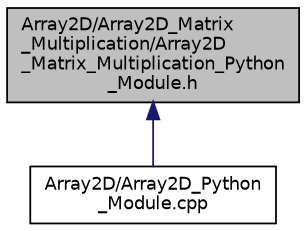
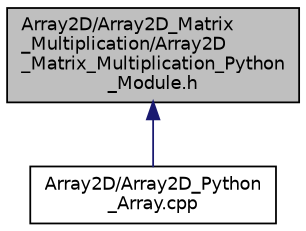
node "Array2D/Array2D_Python _Module.cpp": label "Array2D/Array2D_Python _Module.cpp" -> "Array2D/Array2D_Python _Array.cpp"
